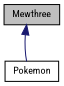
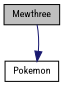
edge "Pokemon" -> "Mewthree": reversed
